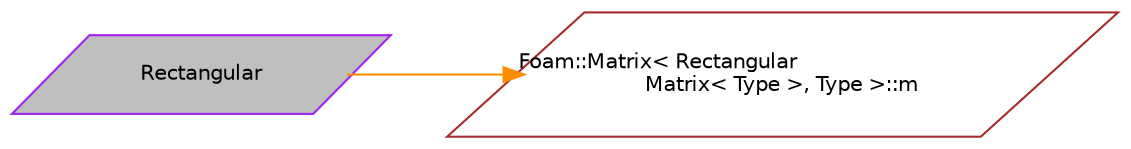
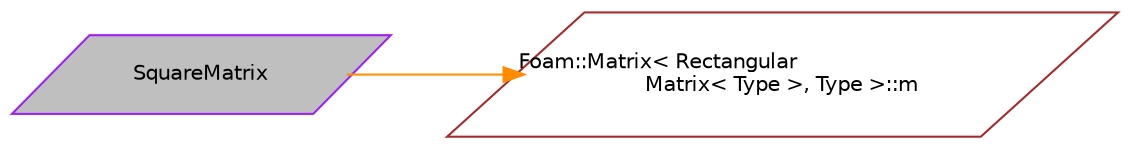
node "Rectangular": label "Rectangular" -> "SquareMatrix"
